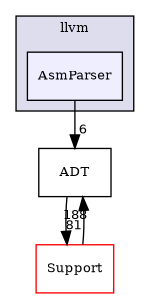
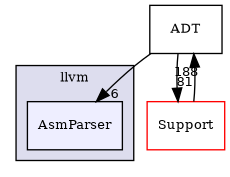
edge "AsmParser" -> "ADT": reversed
